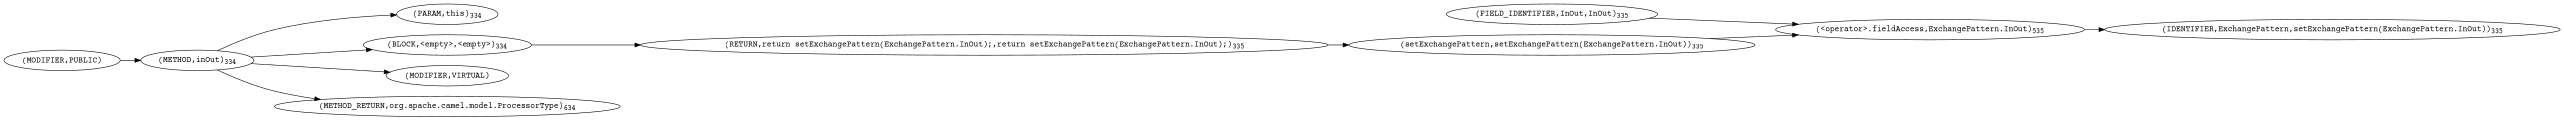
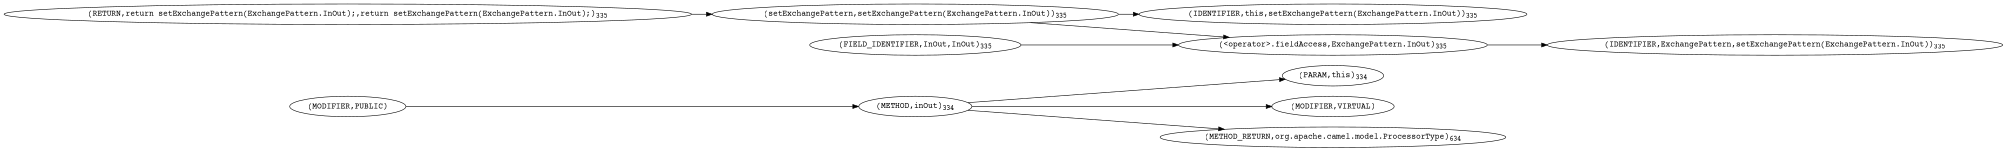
node "(IDENTIFIER,this,setExchangePattern(ExchangePattern.InOut))": added
node "(<operator>.fieldAccess,ExchangePattern.InOut)": text "535" -> "335"
node "(BLOCK,<empty>,<empty>)": removed
